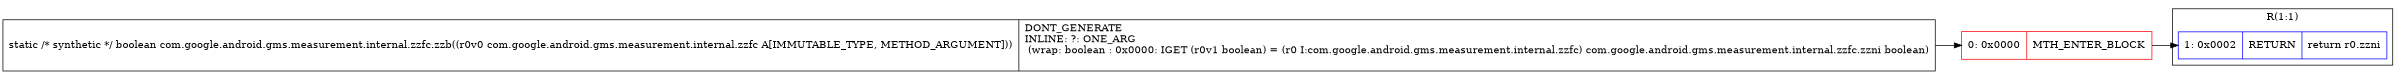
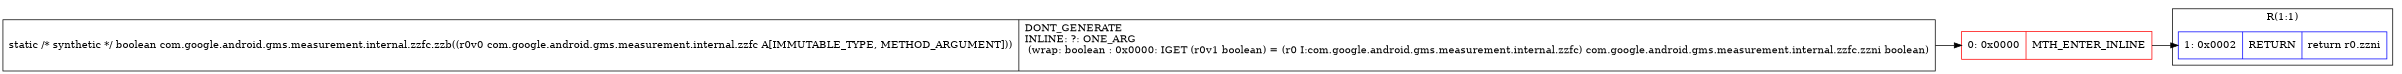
node "0: 0x0000": text "MTH_ENTER_BLOCK" -> "MTH_ENTER_INLINE"
